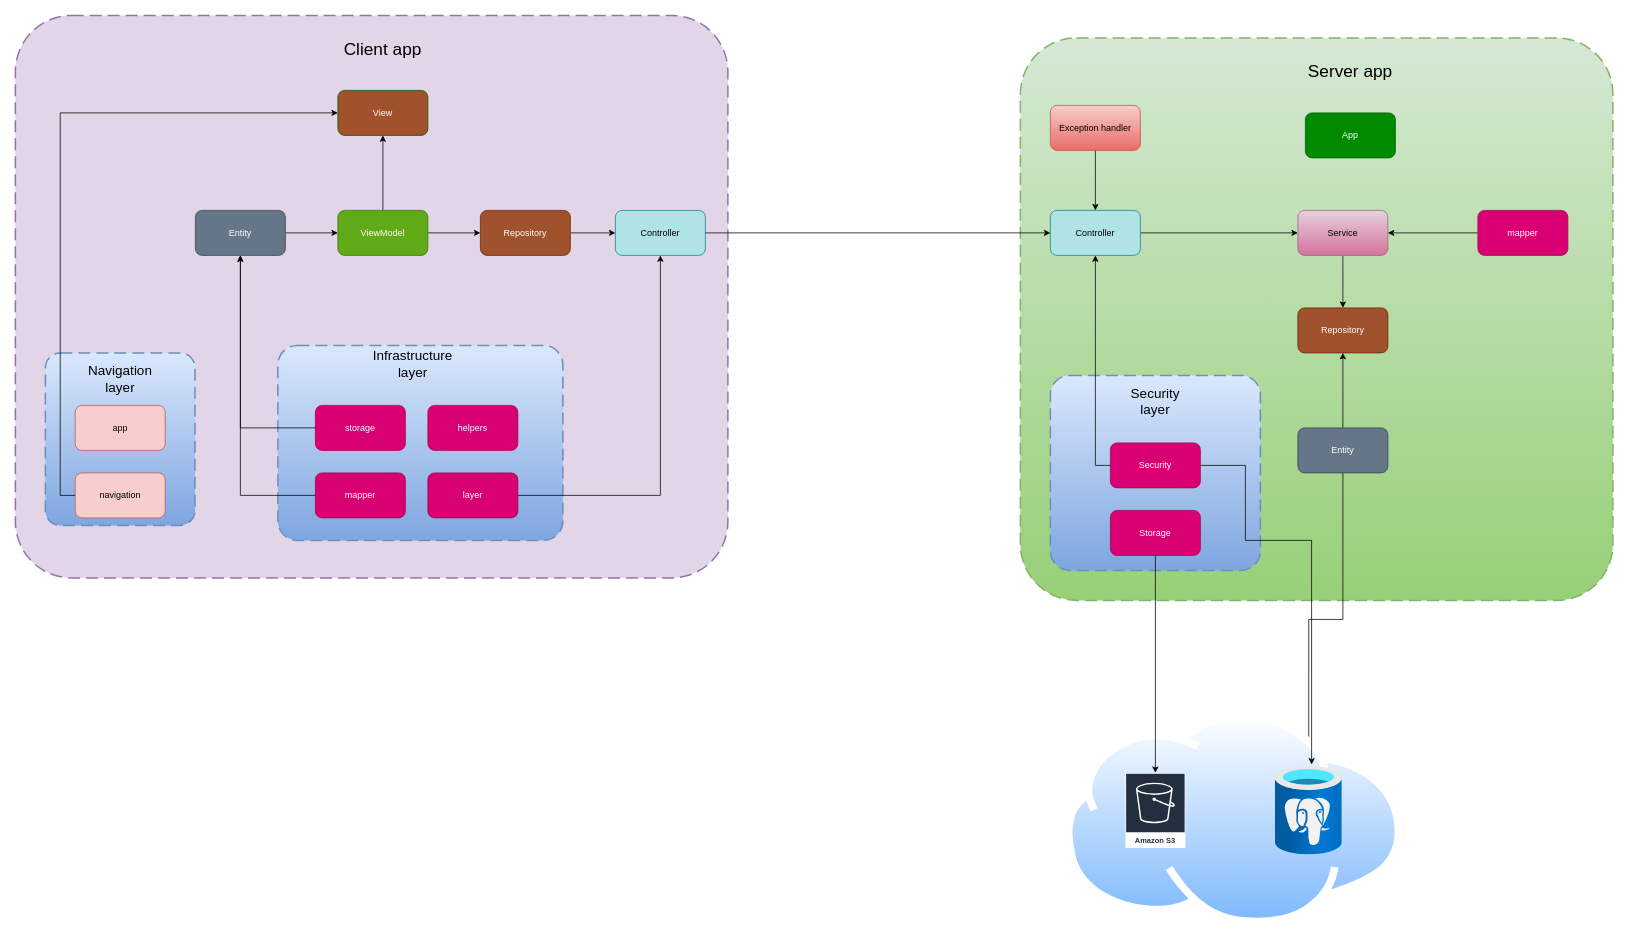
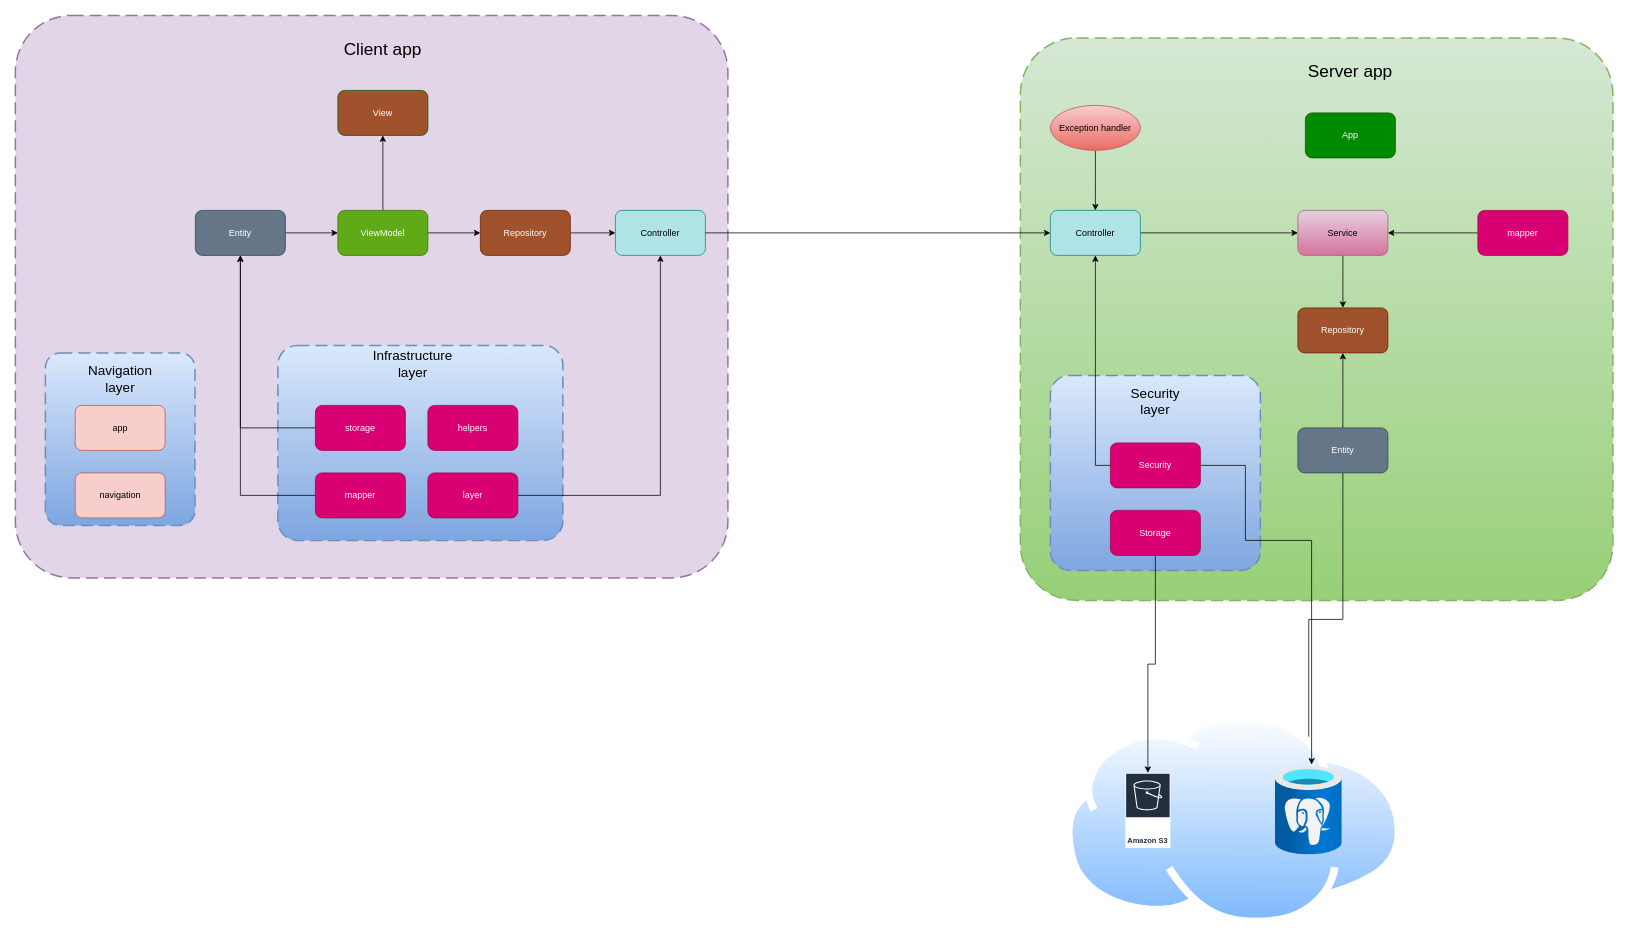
node "Exception handler": shape rounded rectangle -> ellipse
edge "navigation" -> "View": removed
node "Amazon S3": size 60x75 -> 45x75
